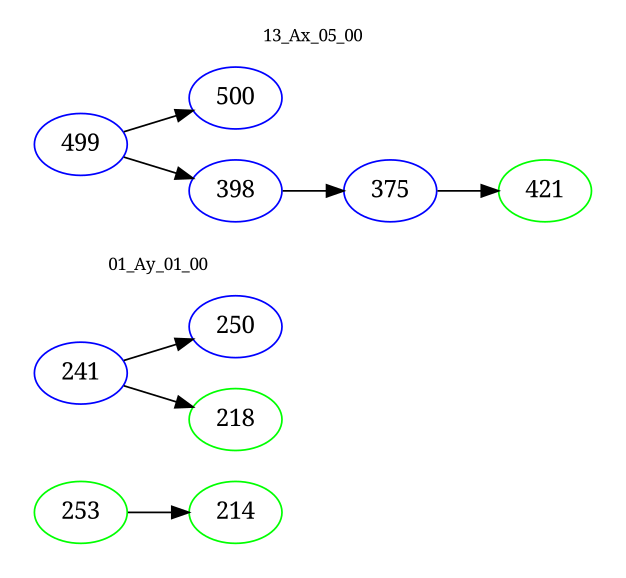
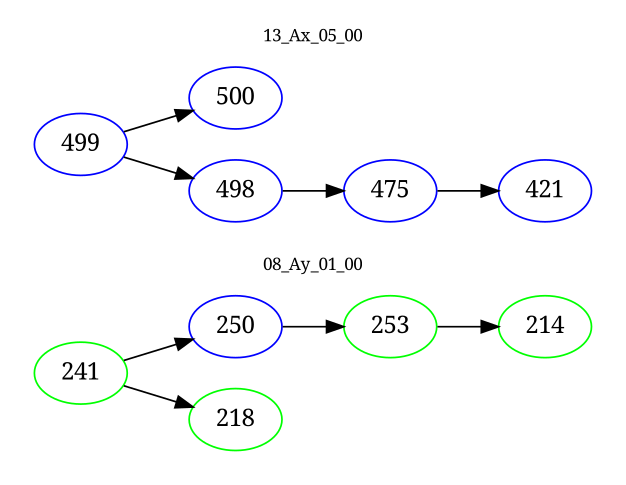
node "398": label "398" -> "498"
node "375": label "375" -> "475"
node "421": color green -> blue
cluster "01_Ay_01_00": label "01_Ay_01_00" -> "08_Ay_01_00"
edge "250" -> "253": added
node "241": color blue -> green
